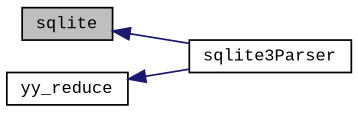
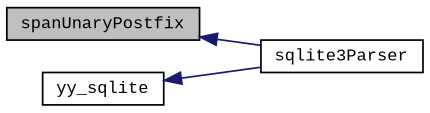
node "sqlite": label "sqlite" -> "spanUnaryPostfix"
node "yy_reduce": label "yy_reduce" -> "yy_sqlite"
